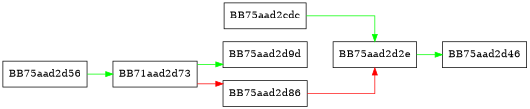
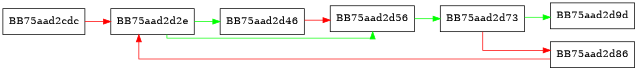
edge "BB75aad2cdc" -> "BB75aad2d2e": color green -> red
edge "BB75aad2d46" -> "BB75aad2d56": added
edge "BB75aad2d2e" -> "BB75aad2d56": added
node "BB71aad2d73": label "BB71aad2d73" -> "BB75aad2d73"
